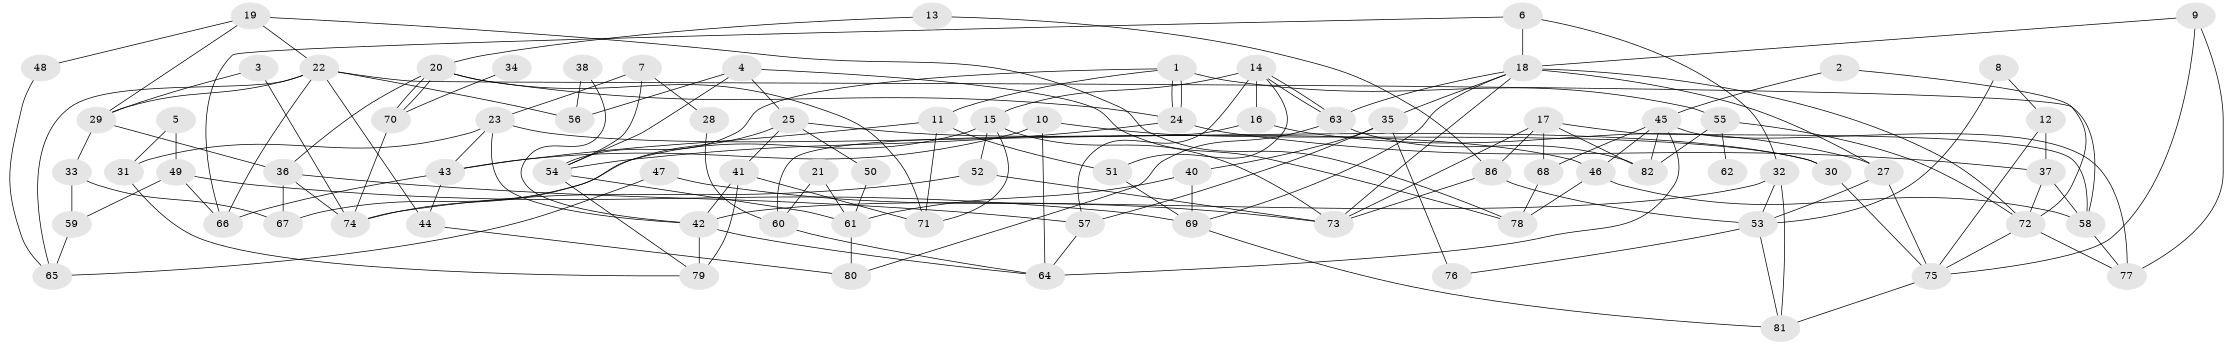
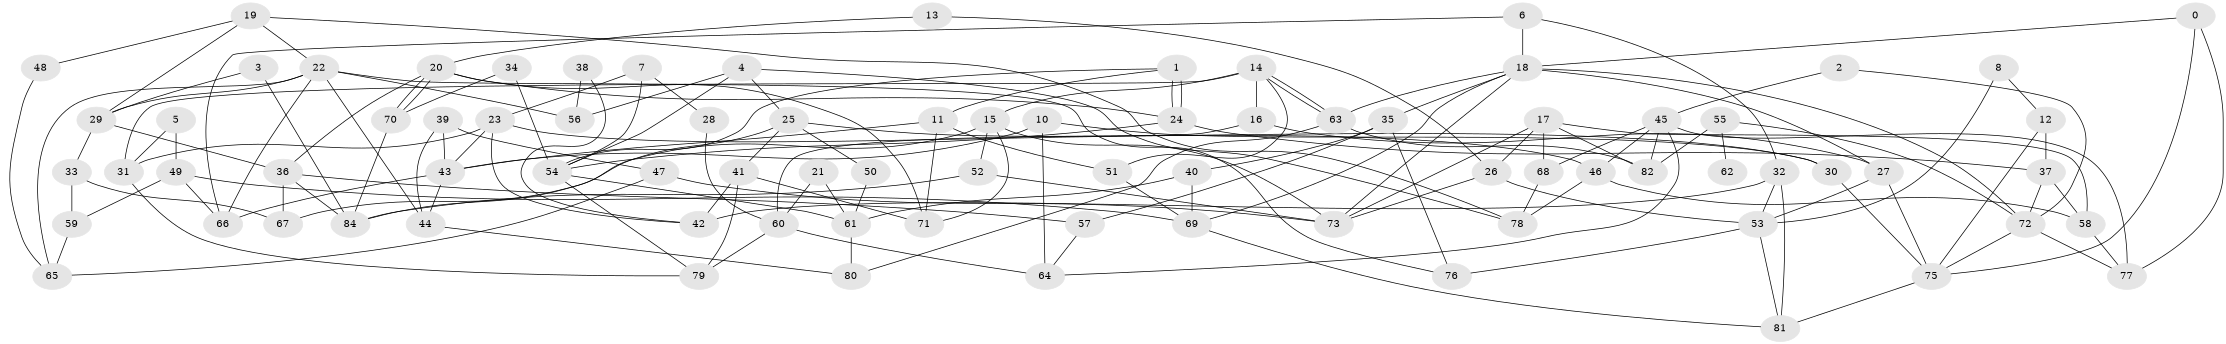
node "9": label "9" -> "0"
edge "22" -- "58": now "22" -- "76"
edge "1" -- "55": removed
node "39": added
edge "34" -- "54": added
edge "14" -- "57": now "14" -- "31"
node "86": label "86" -> "26"
node "74": label "74" -> "84"
edge "42" -- "79": now "60" -- "79"
edge "42" -- "64": removed
